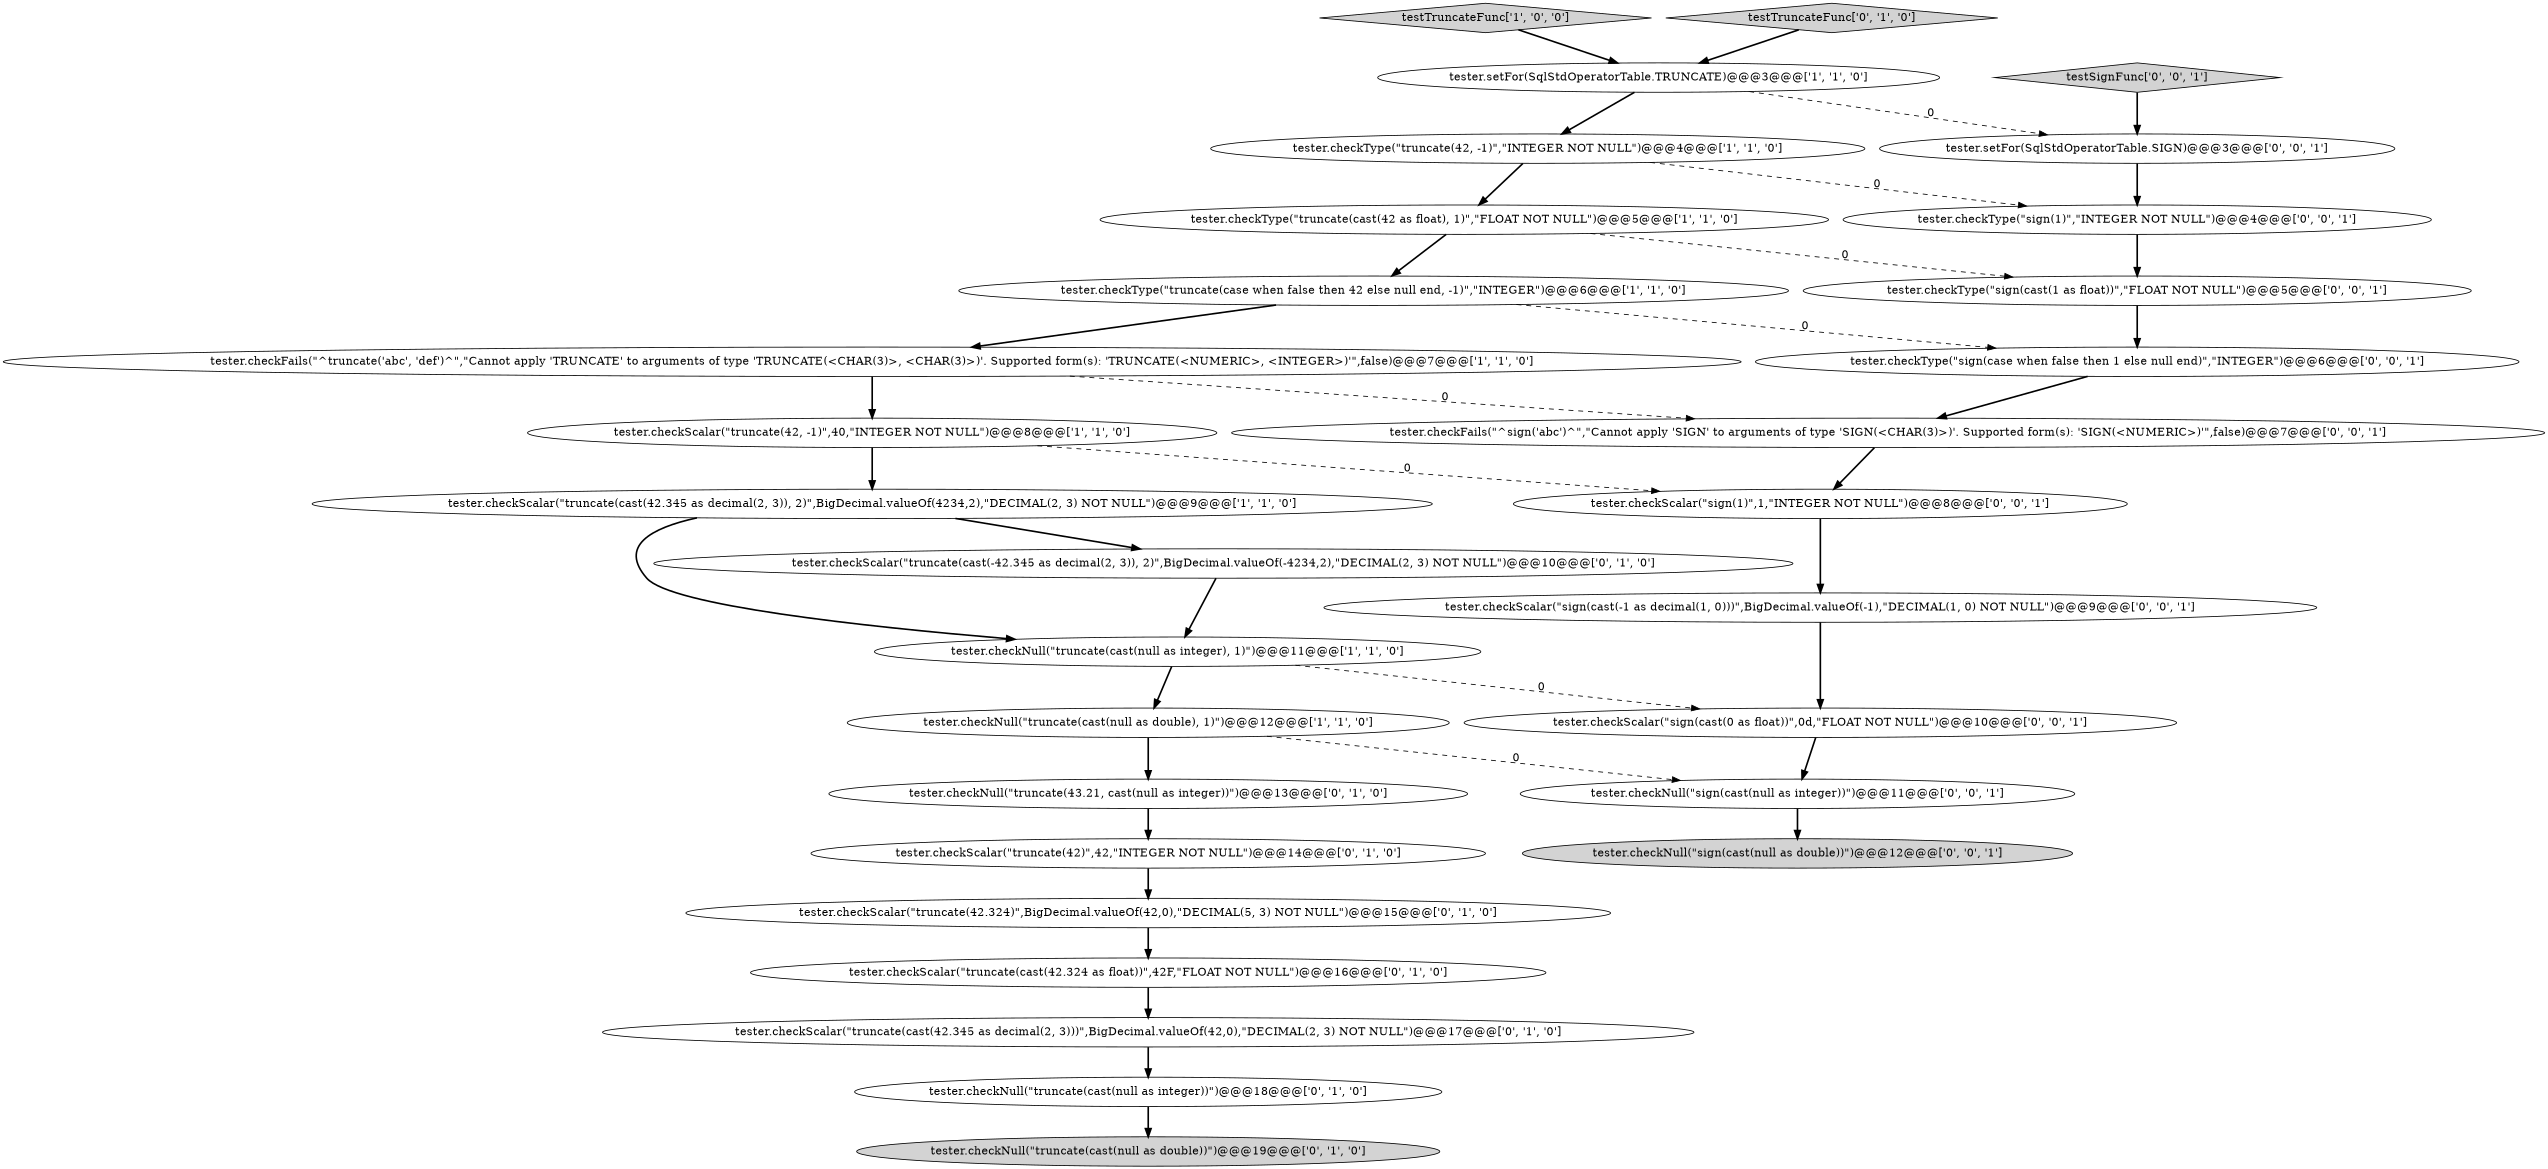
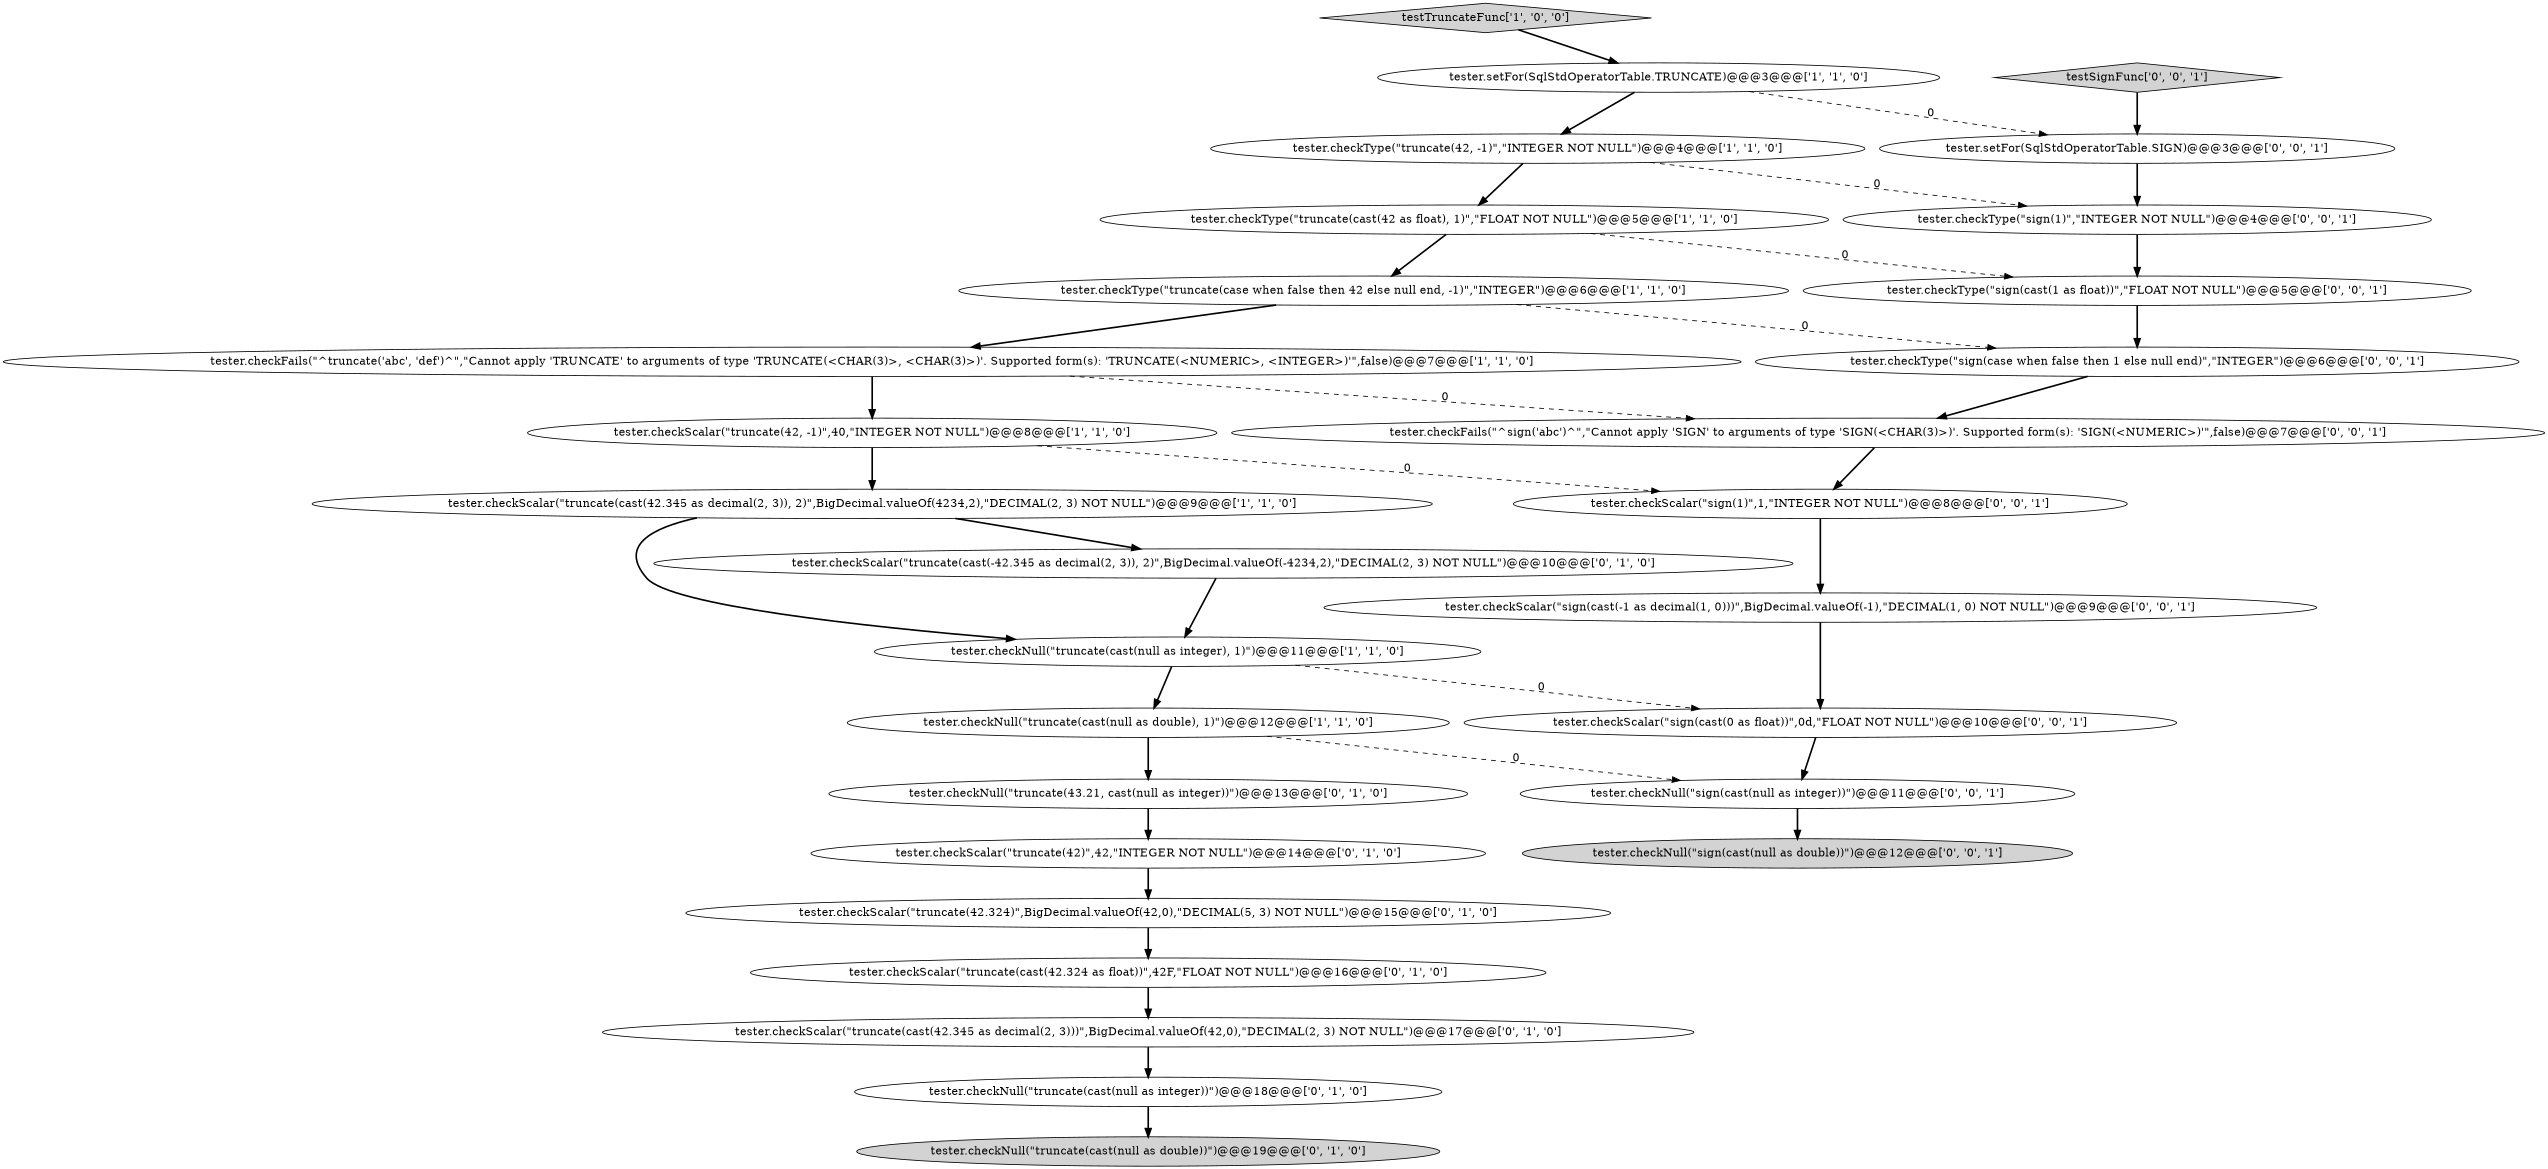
node "testTruncateFunc['0', '1', '0']": removed
